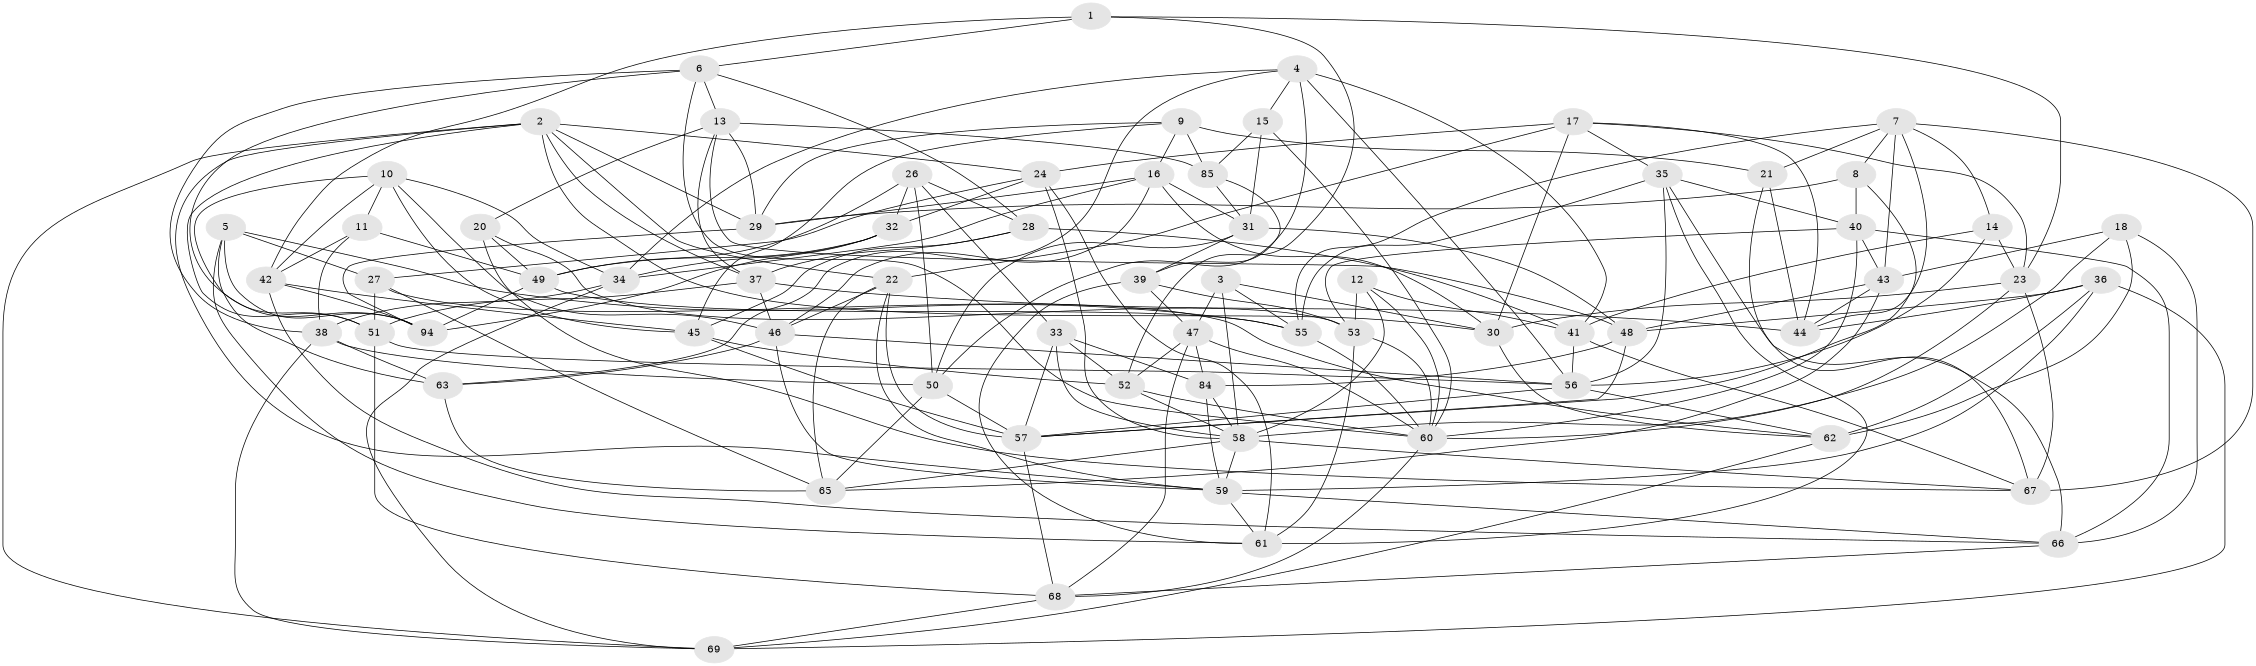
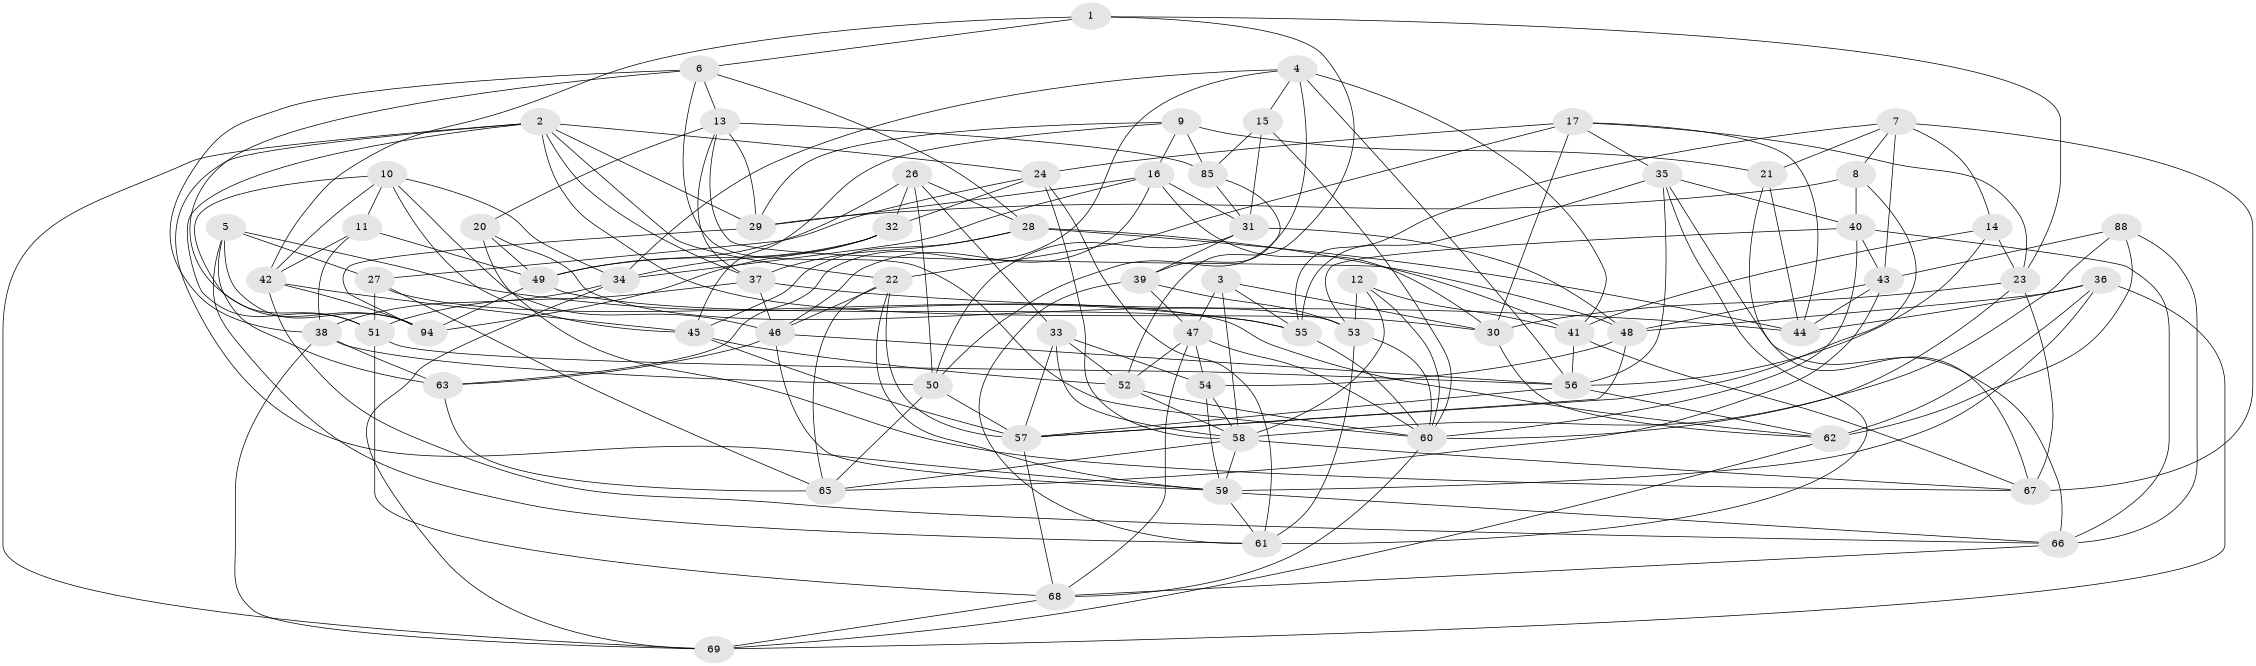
node "18": label "18" -> "88"
edge "7" -- "44": now "28" -- "44"
node "84": label "84" -> "54"
